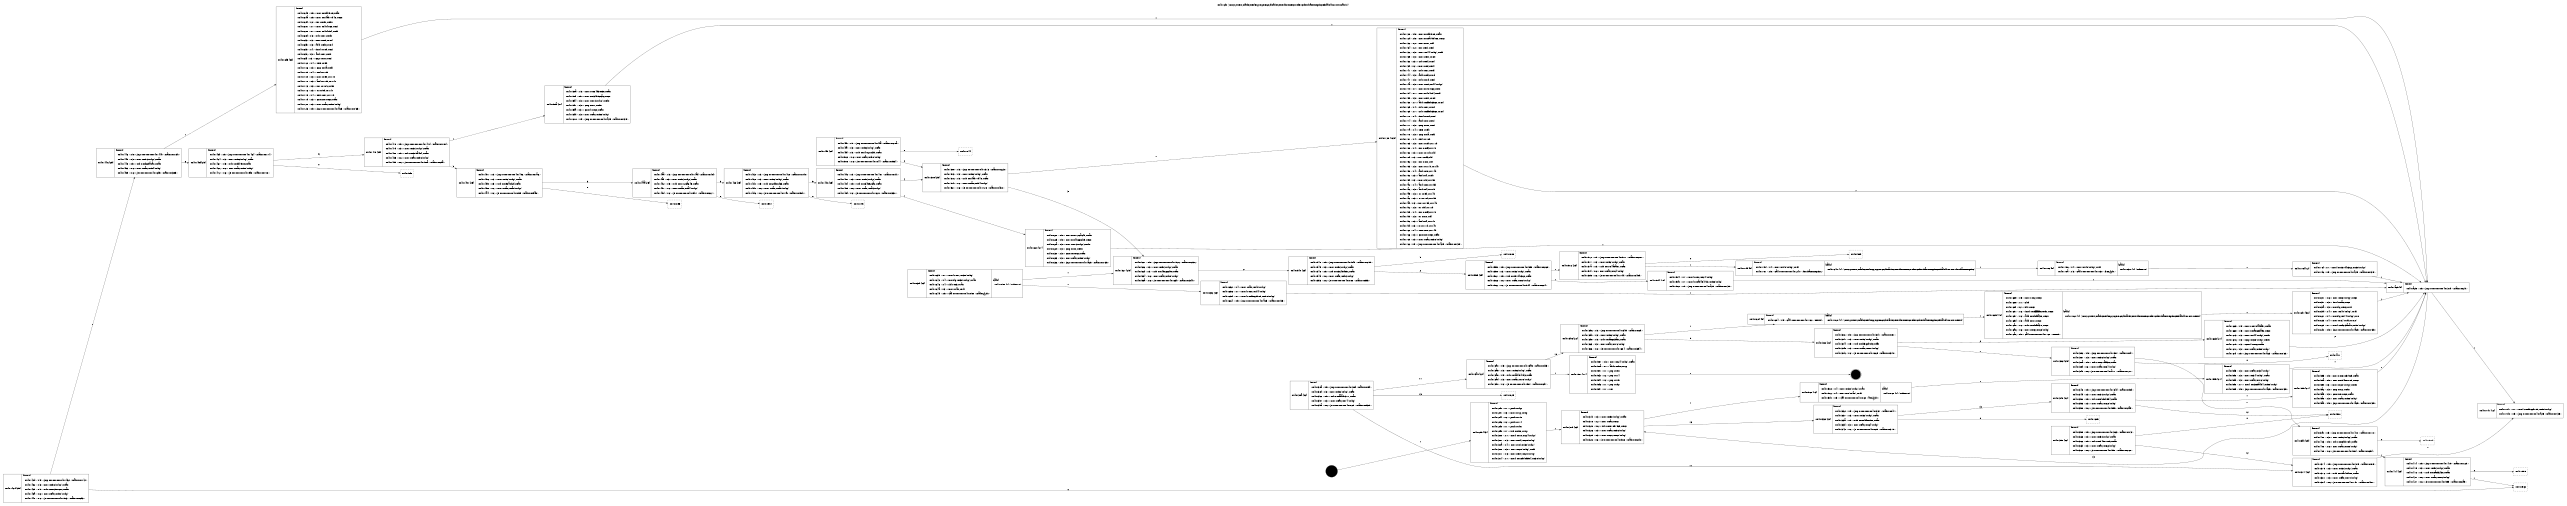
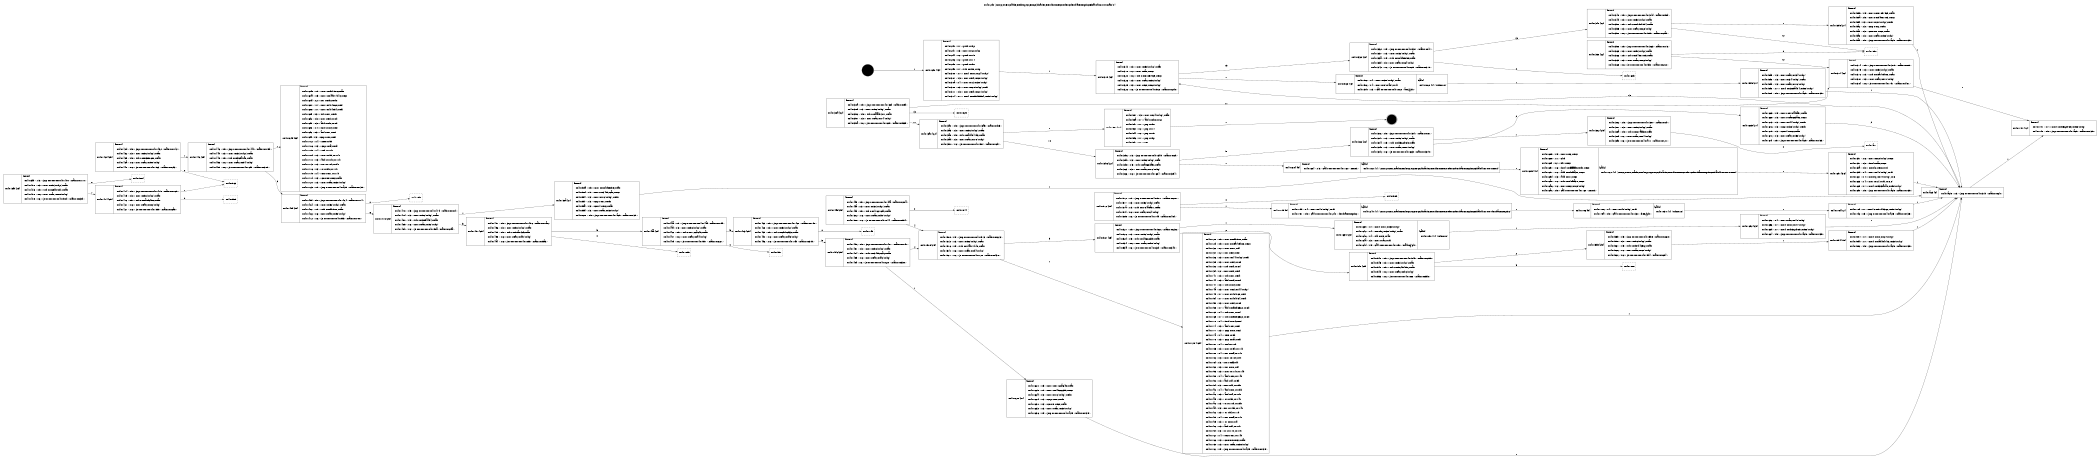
edge "0x4016d5 [83]" -> "0x401a25 [5]": removed, label "1"
edge "0x401559 [25]" -> "0x401572 [25]": removed, label "1"
edge "0x40163b [23]" -> "0x401527 [25]": reversed
edge "0x4013e2 [25]" -> "0x4013fb [25]": removed, label "7"
